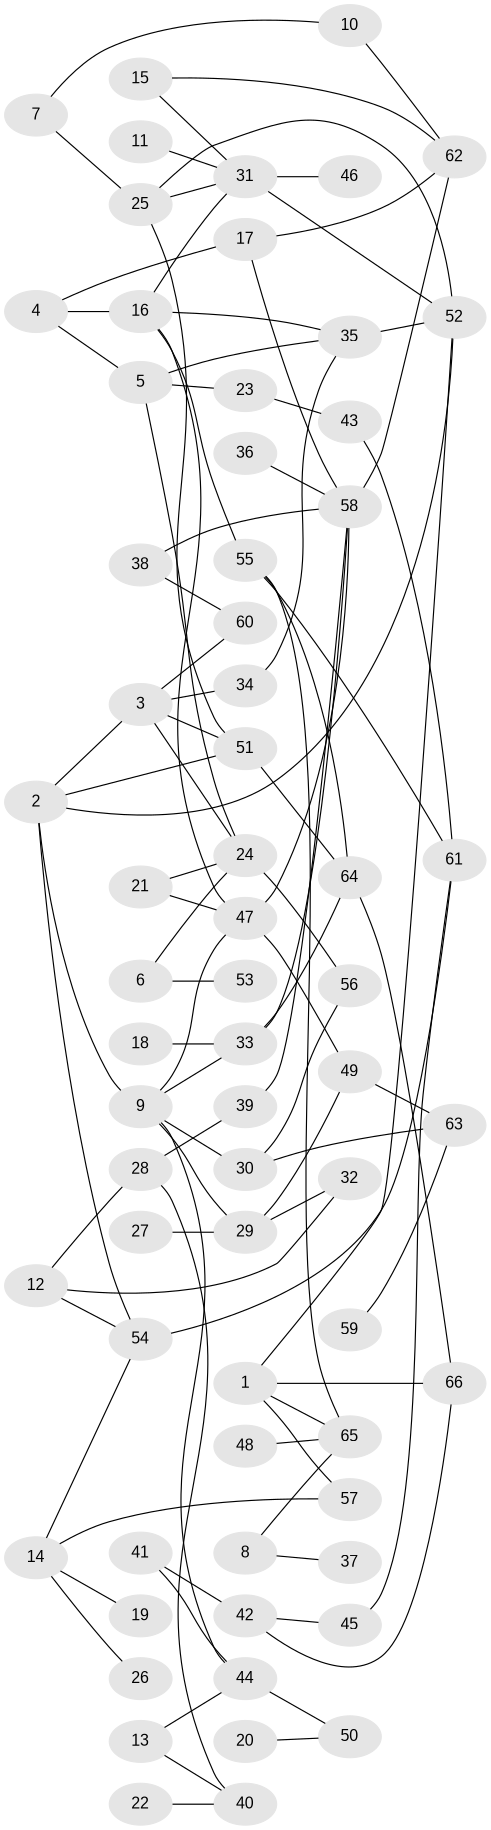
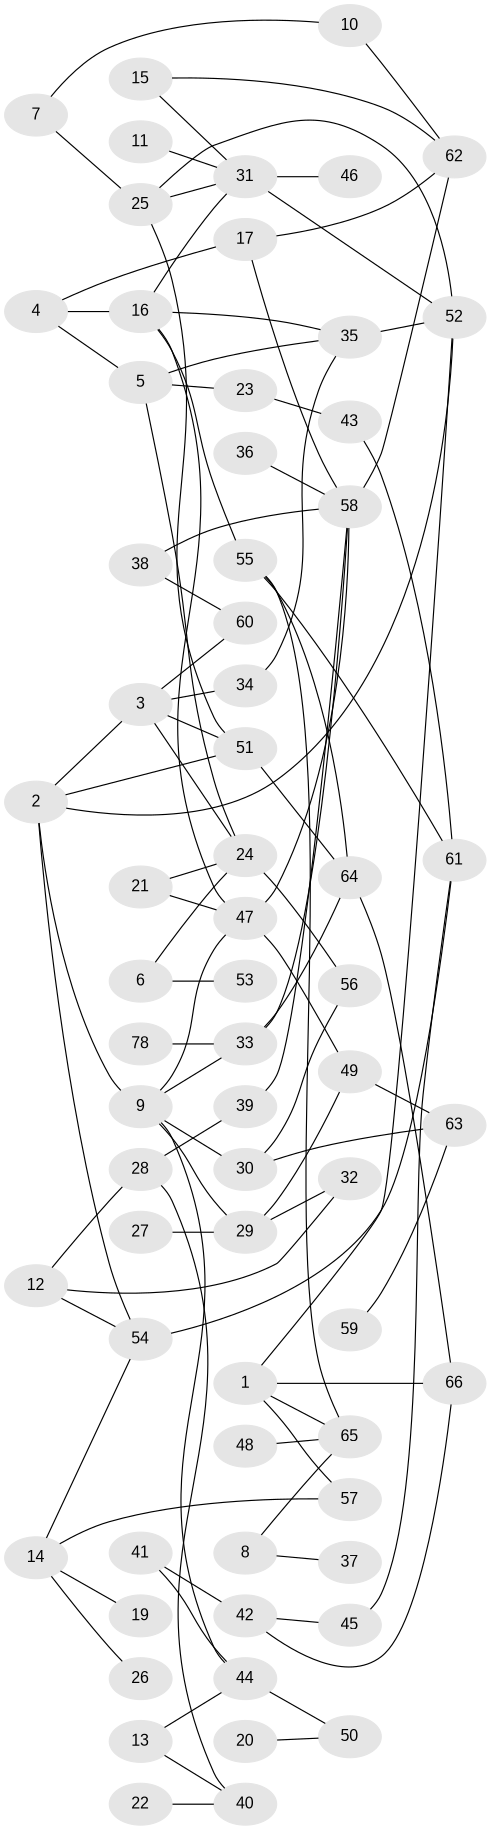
node "18": label "18" -> "78"
